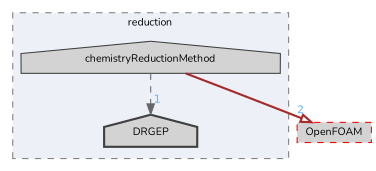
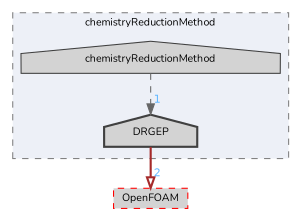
cluster "reduction": label "reduction" -> "chemistryReductionMethod"
edge "chemistryReductionMethod" -> "OpenFOAM": now "DRGEP" -> "OpenFOAM"
